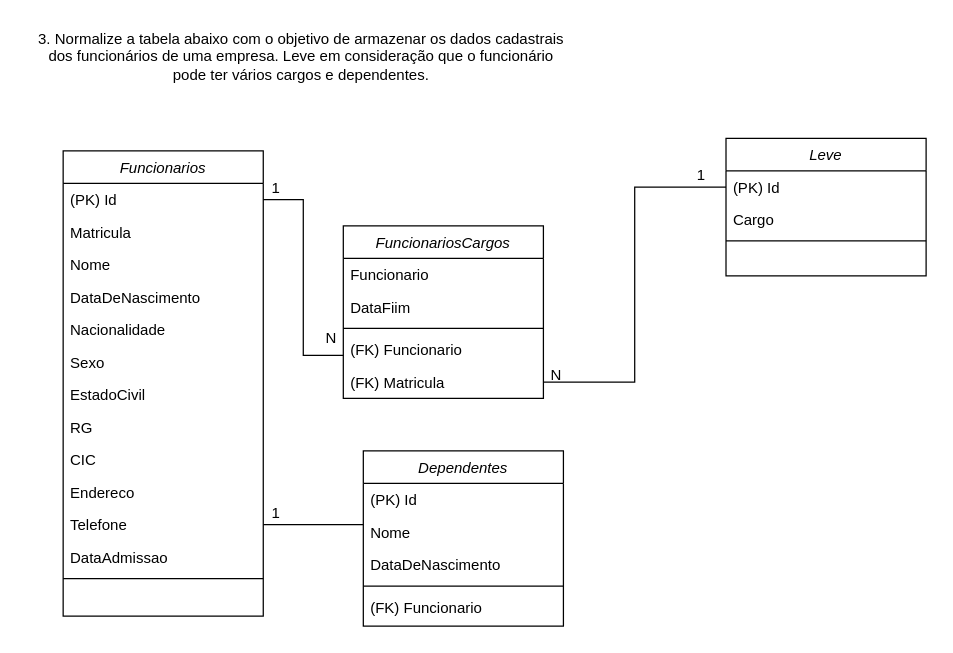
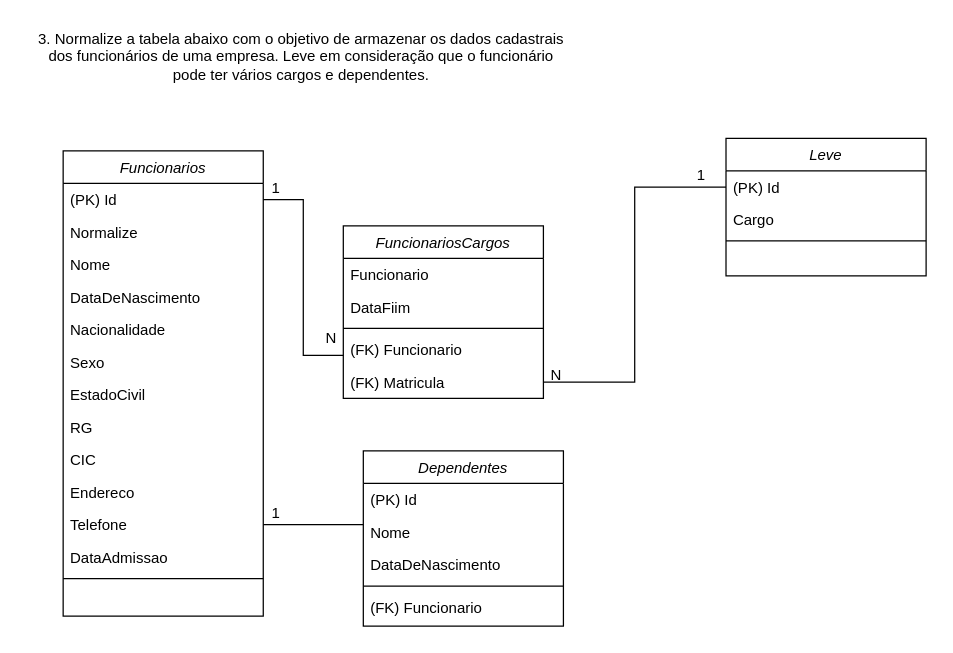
node "Matricula": label "Matricula" -> "Normalize"
